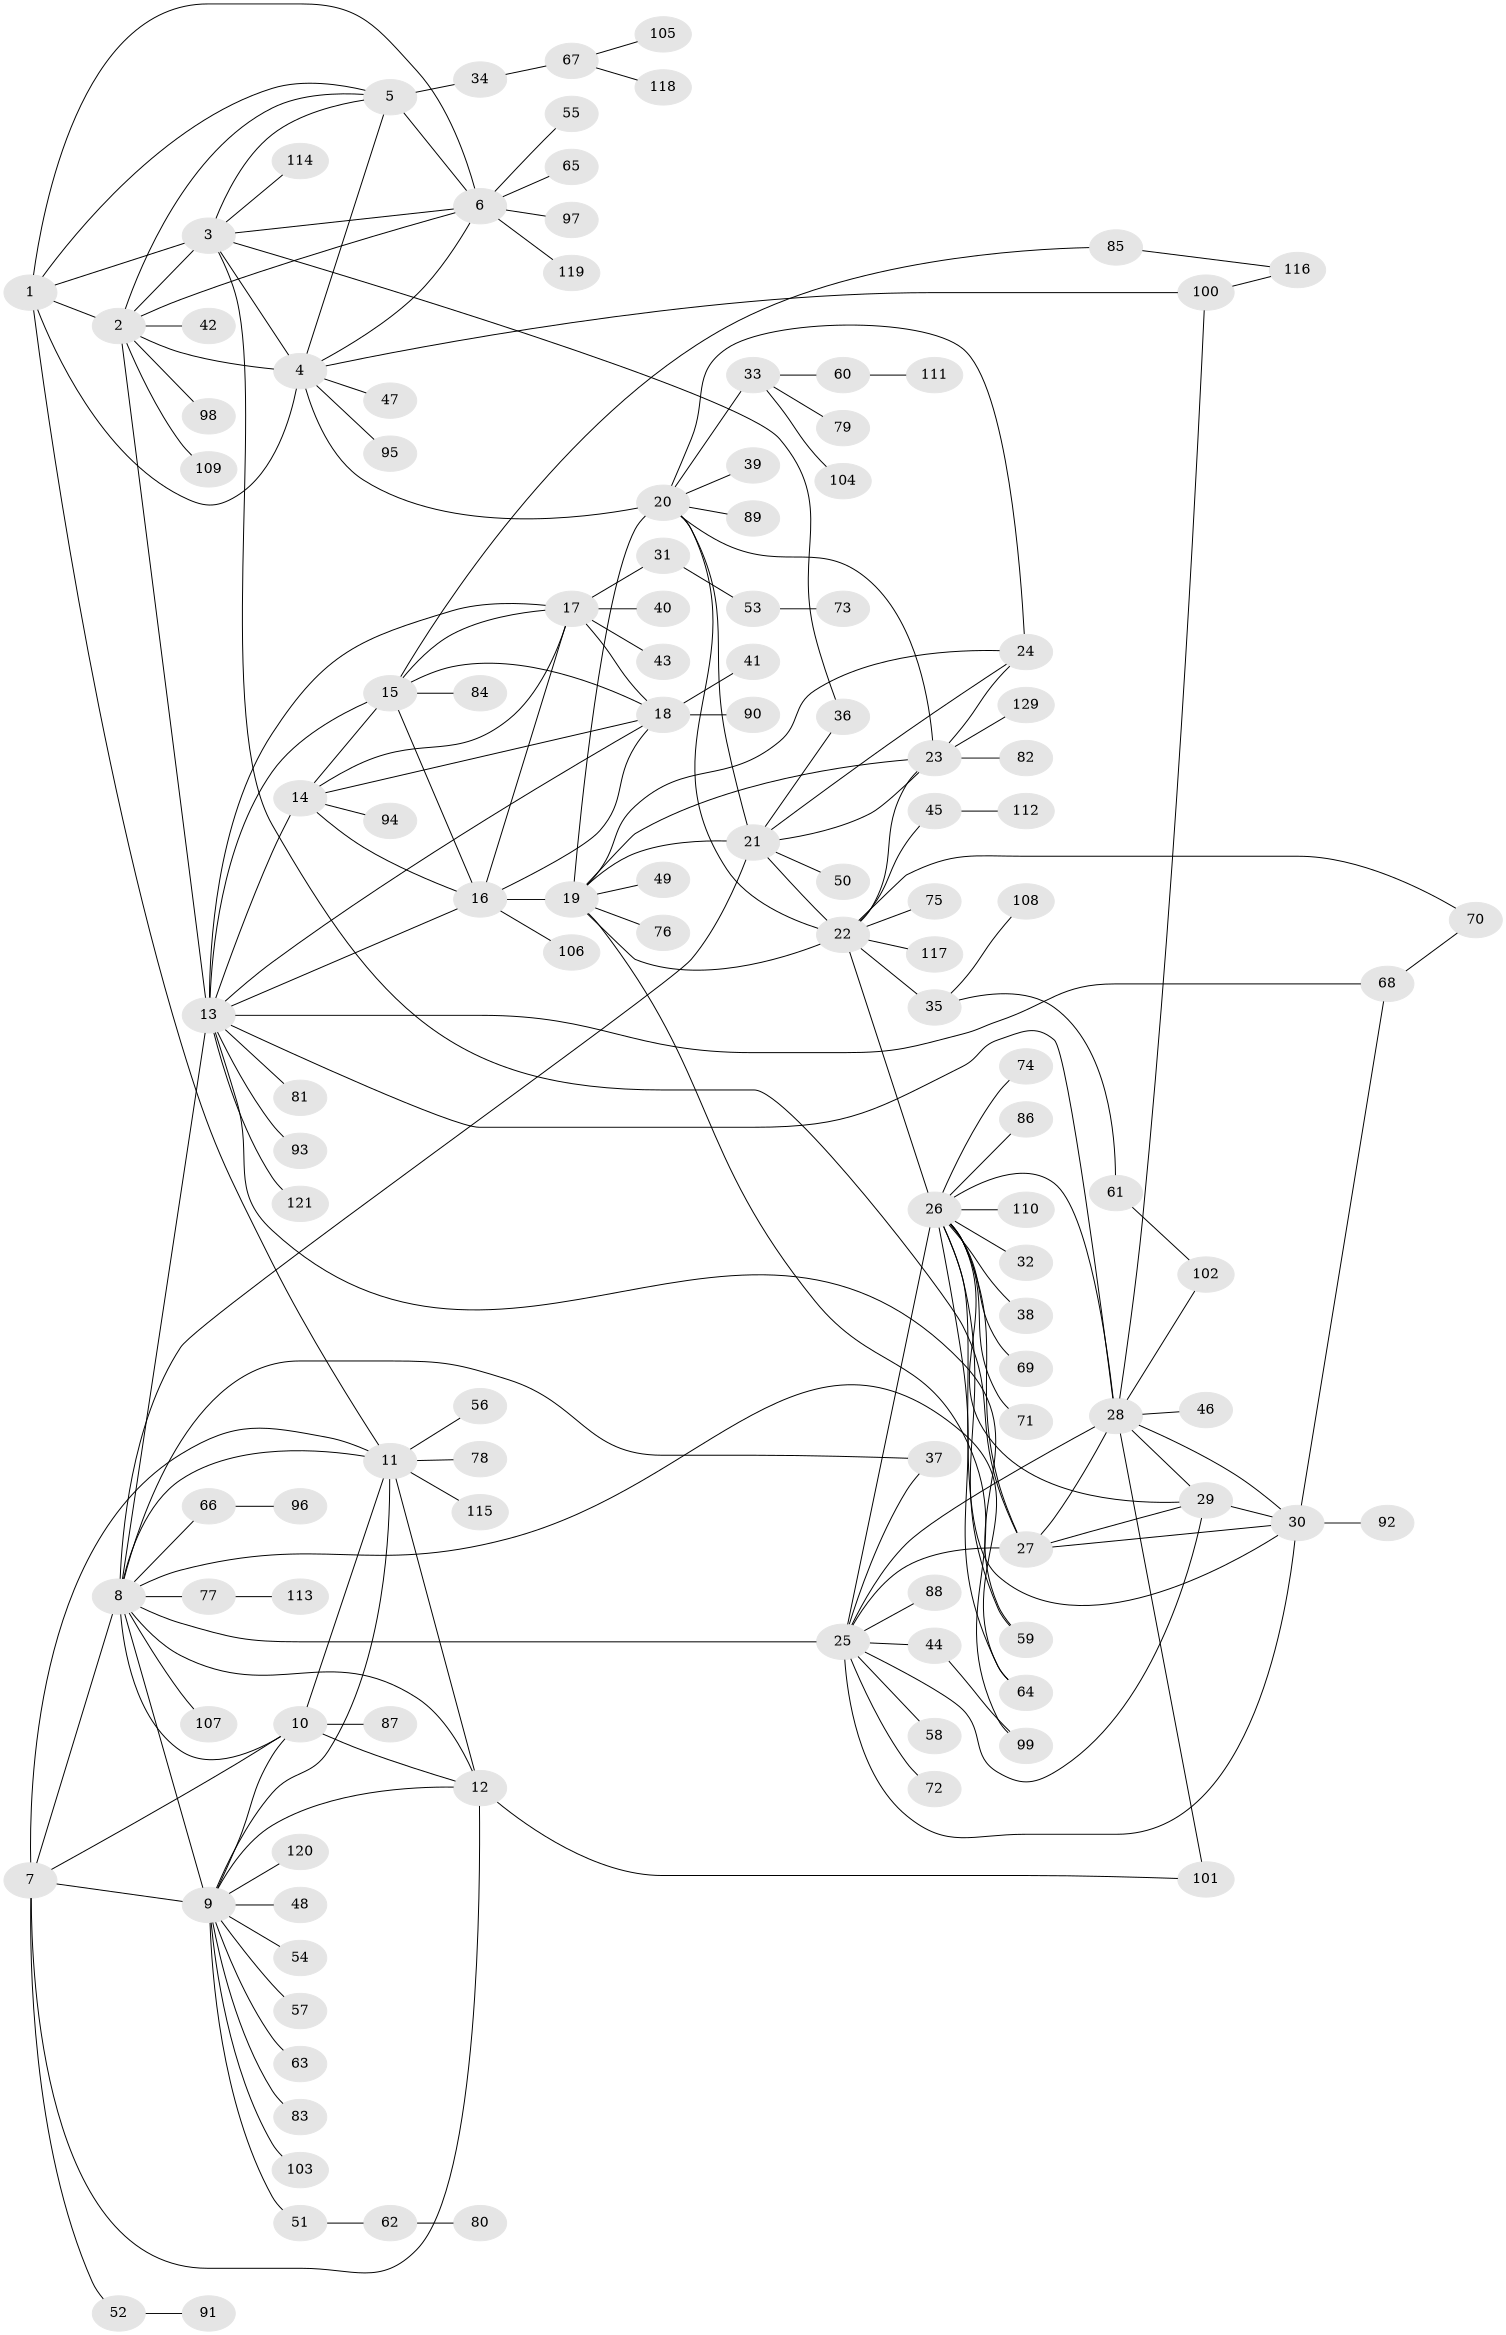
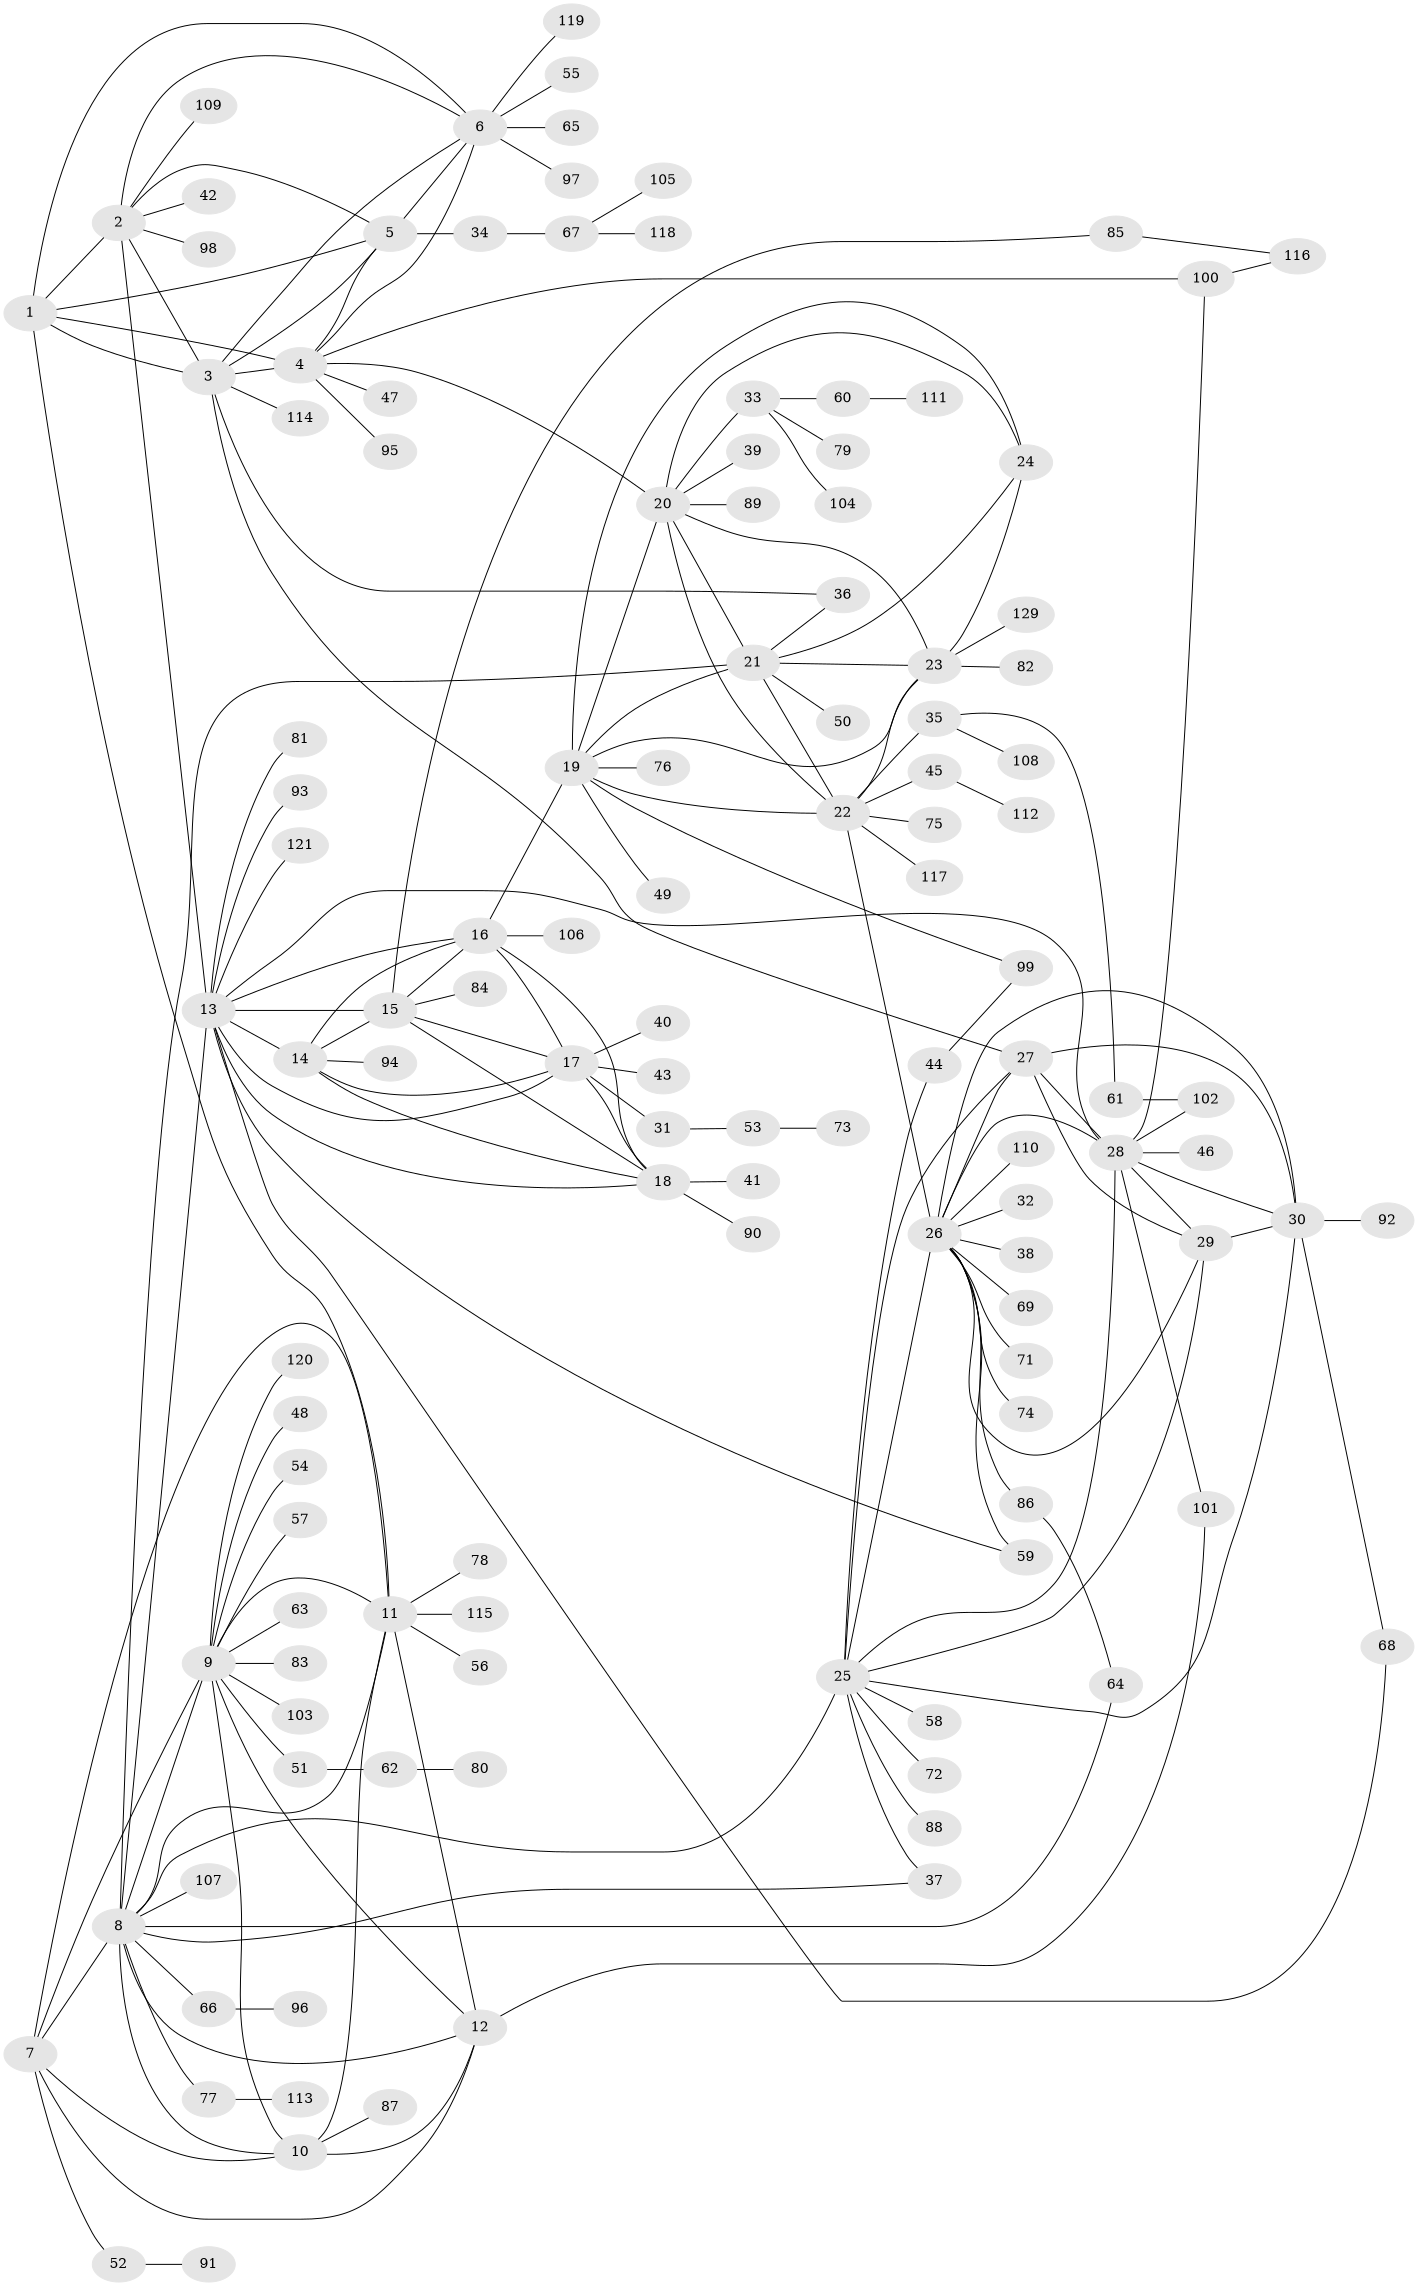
edge "2" -- "4": removed
node "70": removed
edge "26" -- "64": now "86" -- "64"
